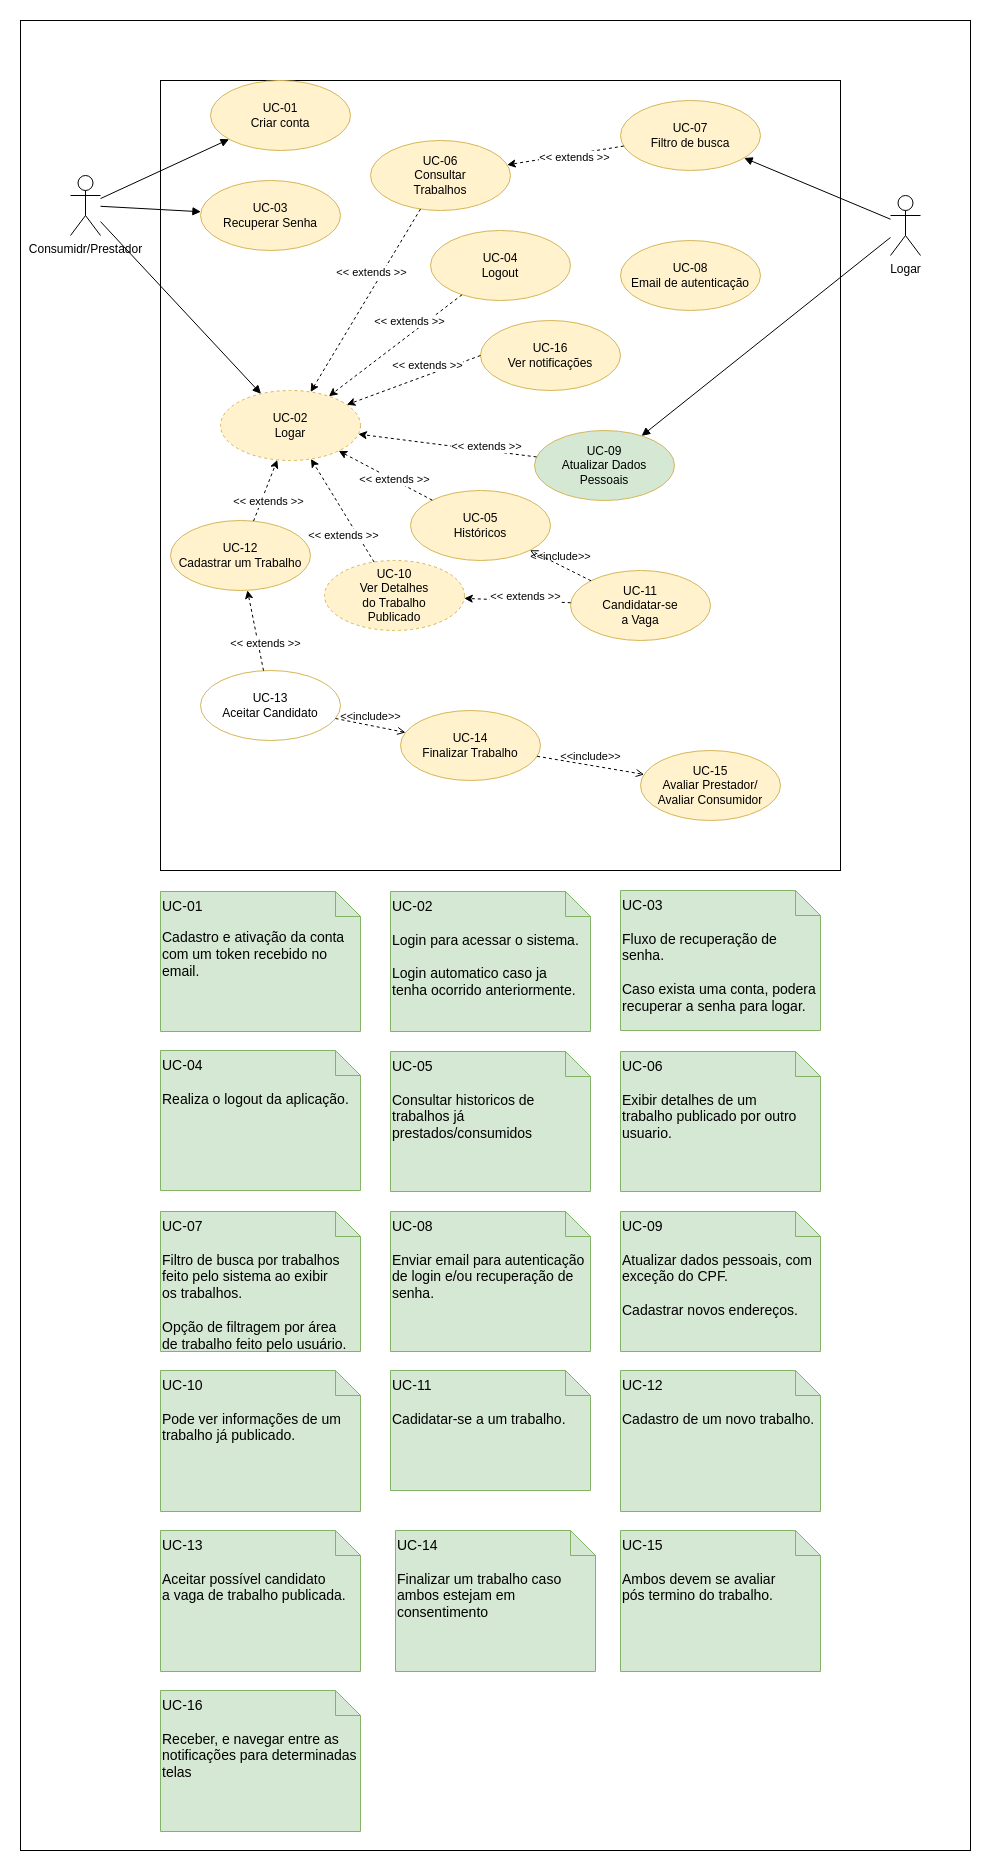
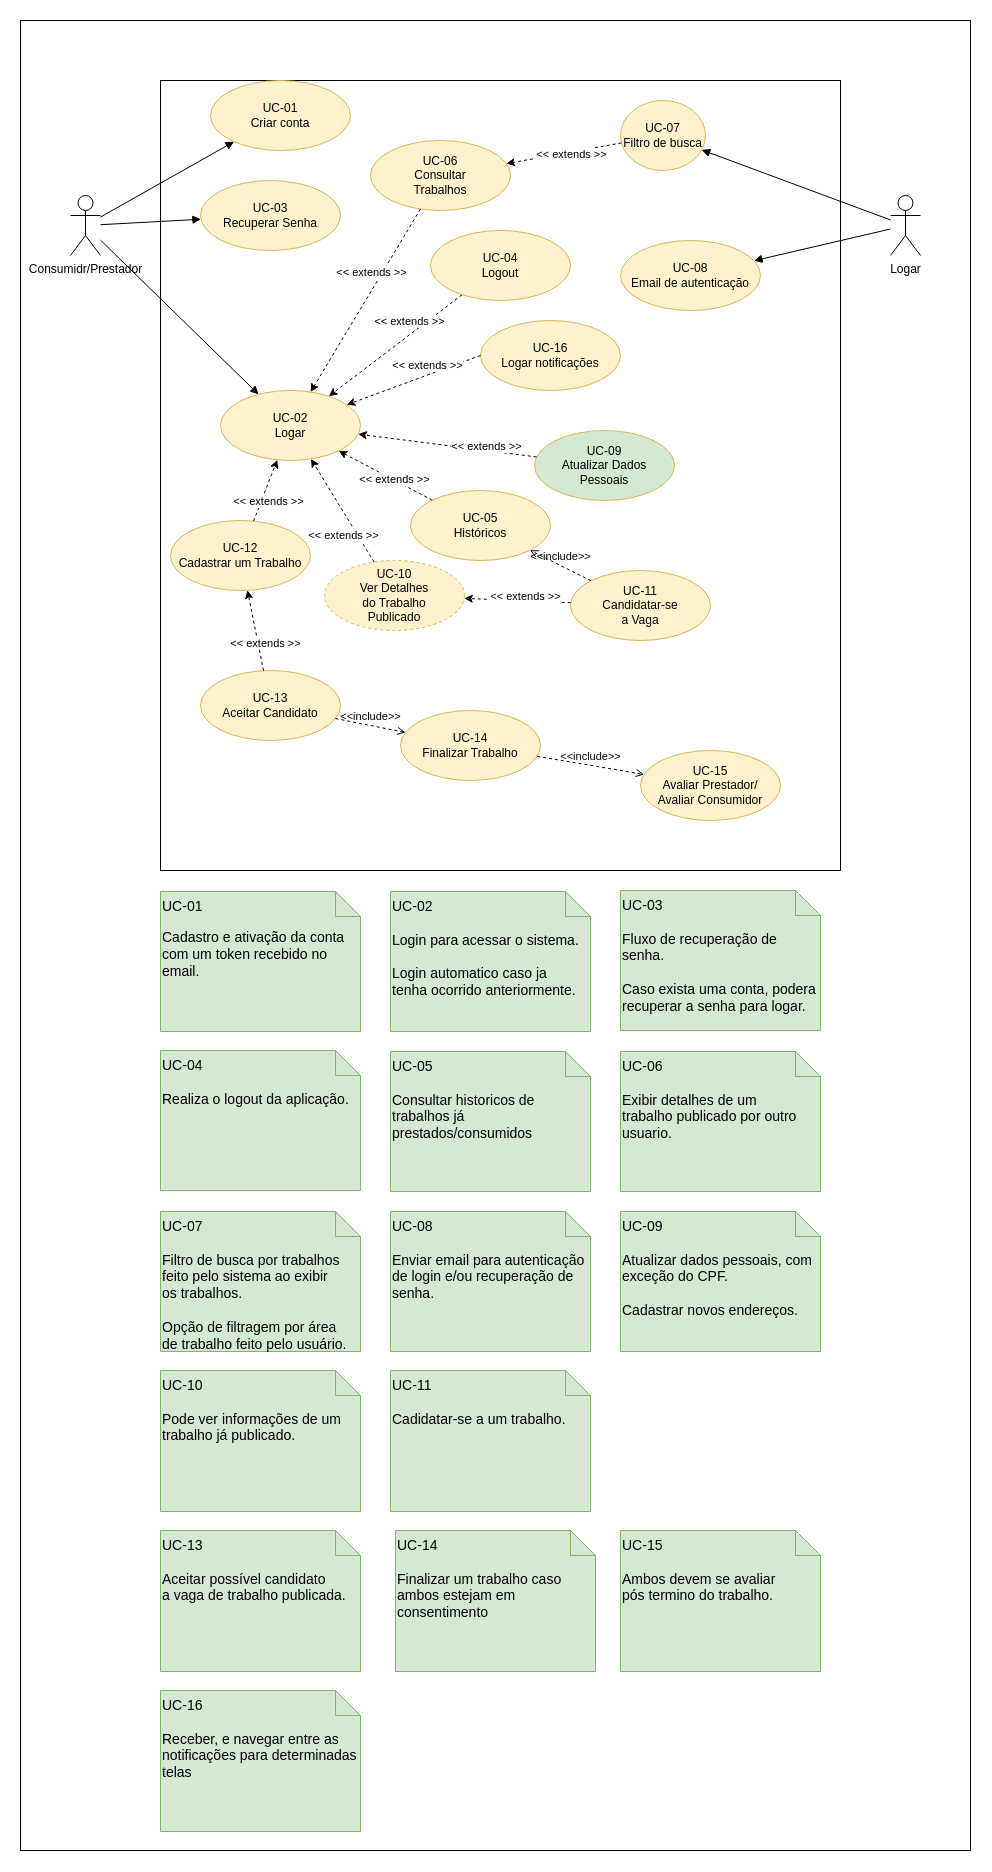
node "UC-07 Filtro de busca": size 140x70 -> 85x70
node "Consumidr/Prestador": moved (86, 206) -> (86, 226)
edge "Logar" -> "UC-09 Atualizar Dados Pessoais": now "Logar" -> "UC-08 Email de autenticação"
node "UC-16 Ver notificações": label "UC-16 Ver notificações" -> "UC-16 Logar notificações"
node "UC-02 Logar": style dashed -> solid
node "UC-13 Aceitar Candidato": fillcolor #ffffff -> #fff2cc
node "UC-11 Cadidatar-se a um trabalho.": size 200x120 -> 200x141
node "UC-12 Cadastro de um novo trabalho.": removed
